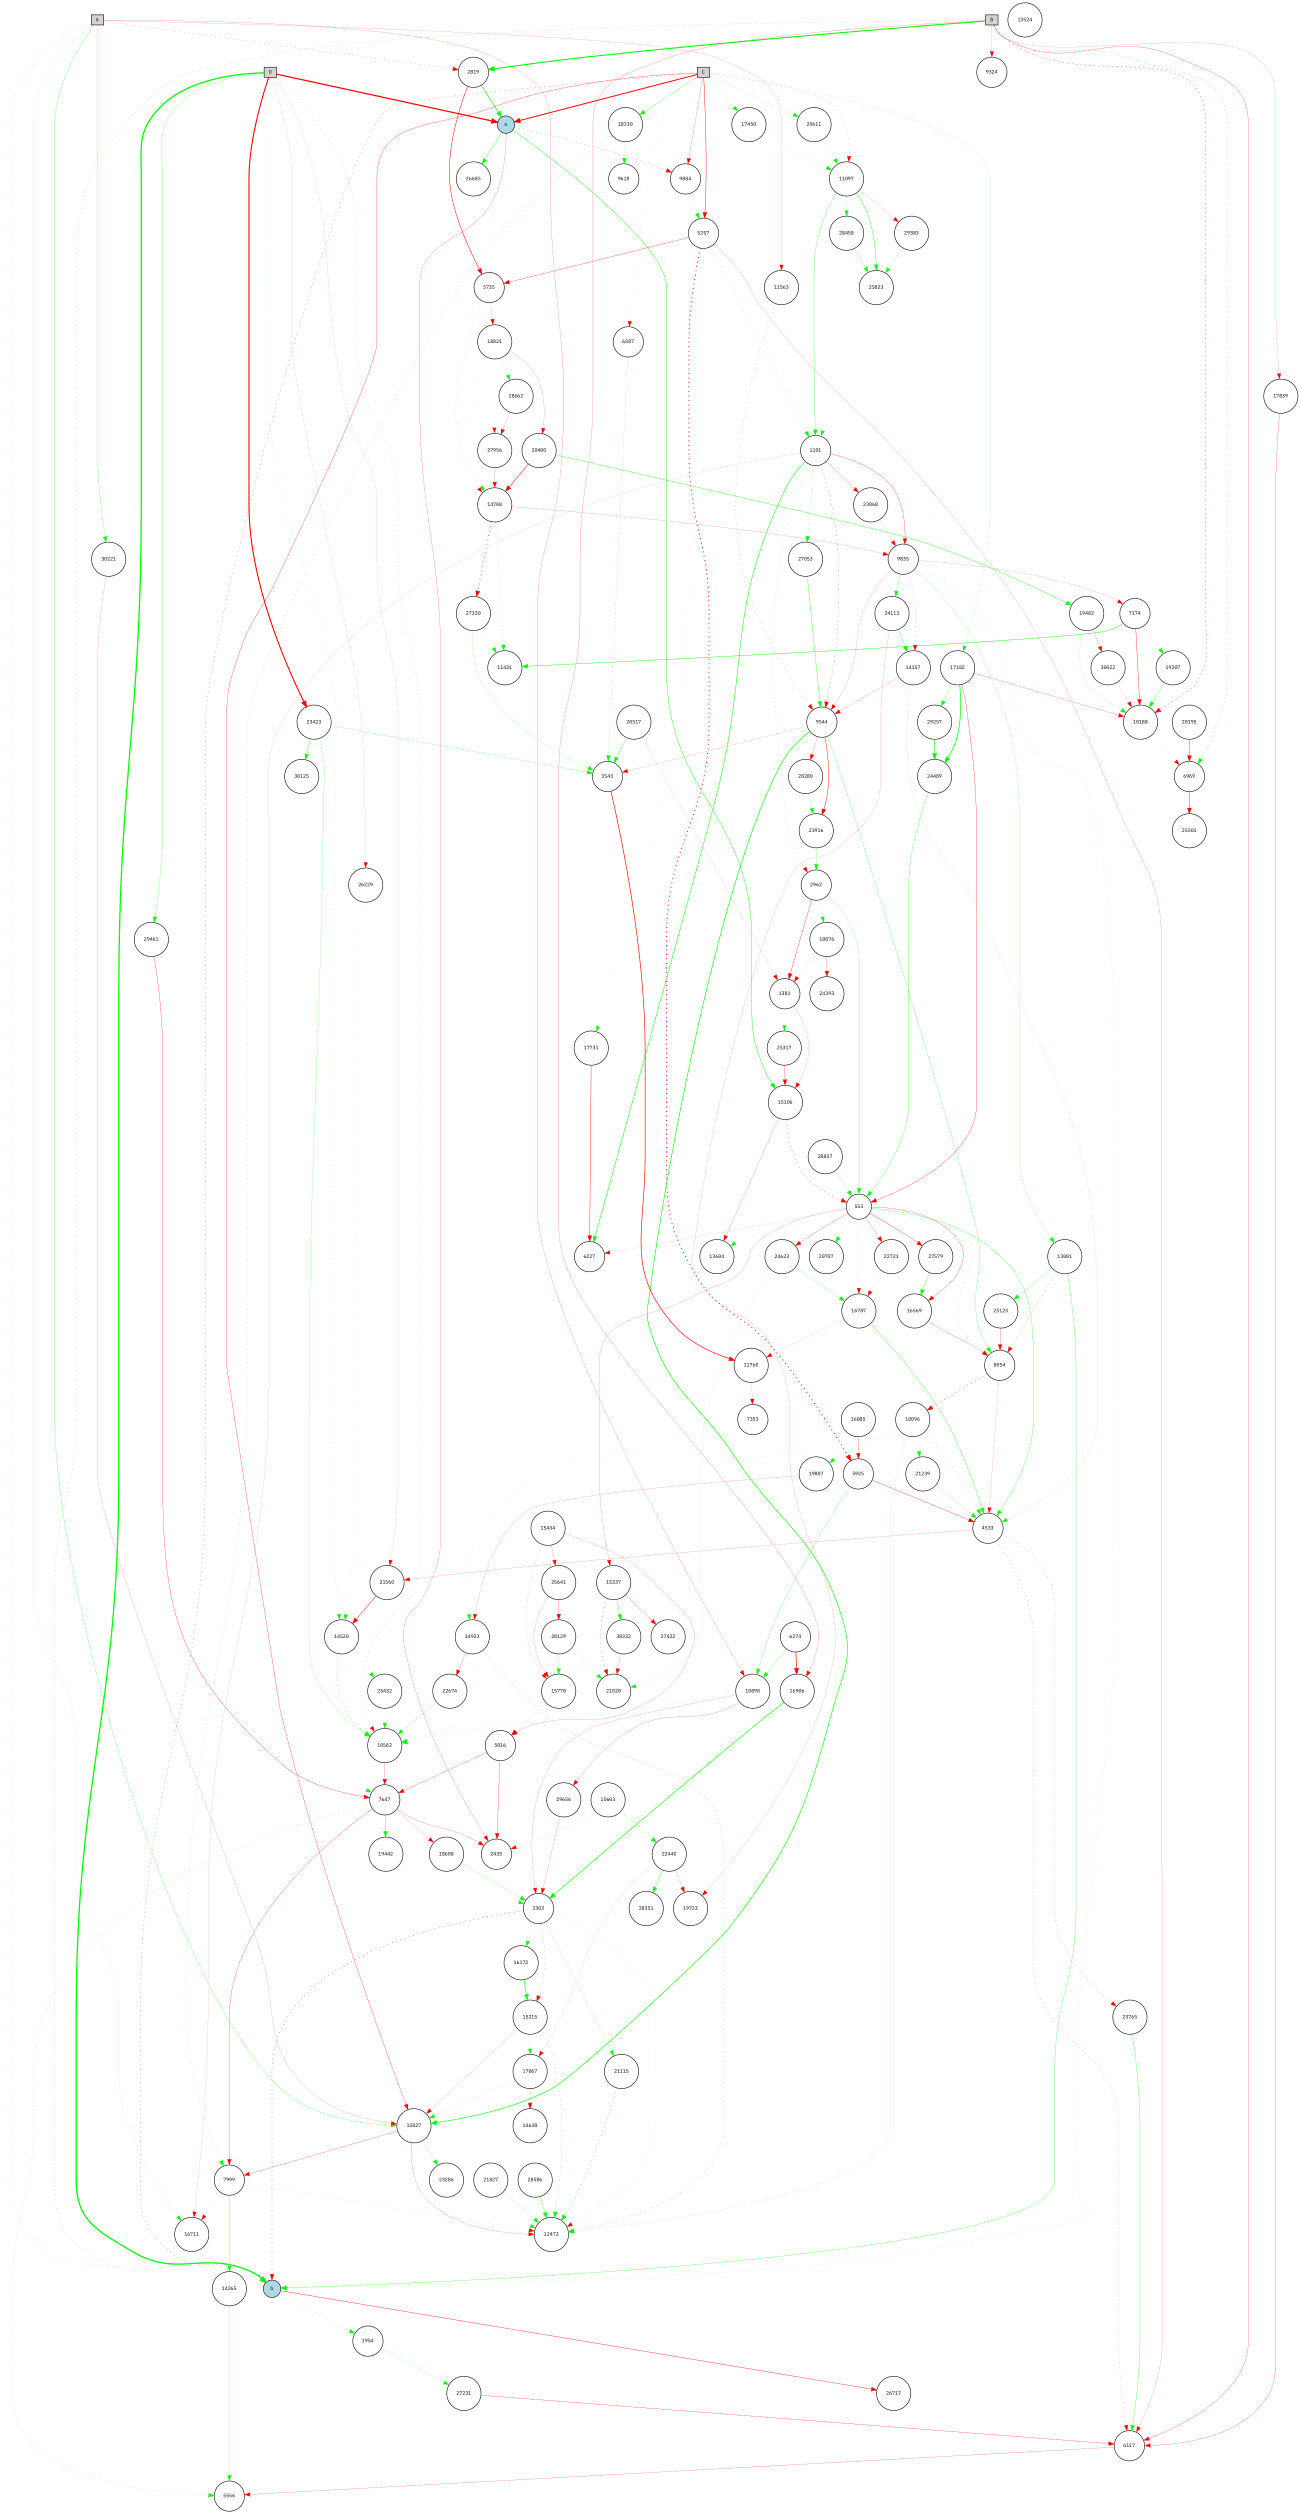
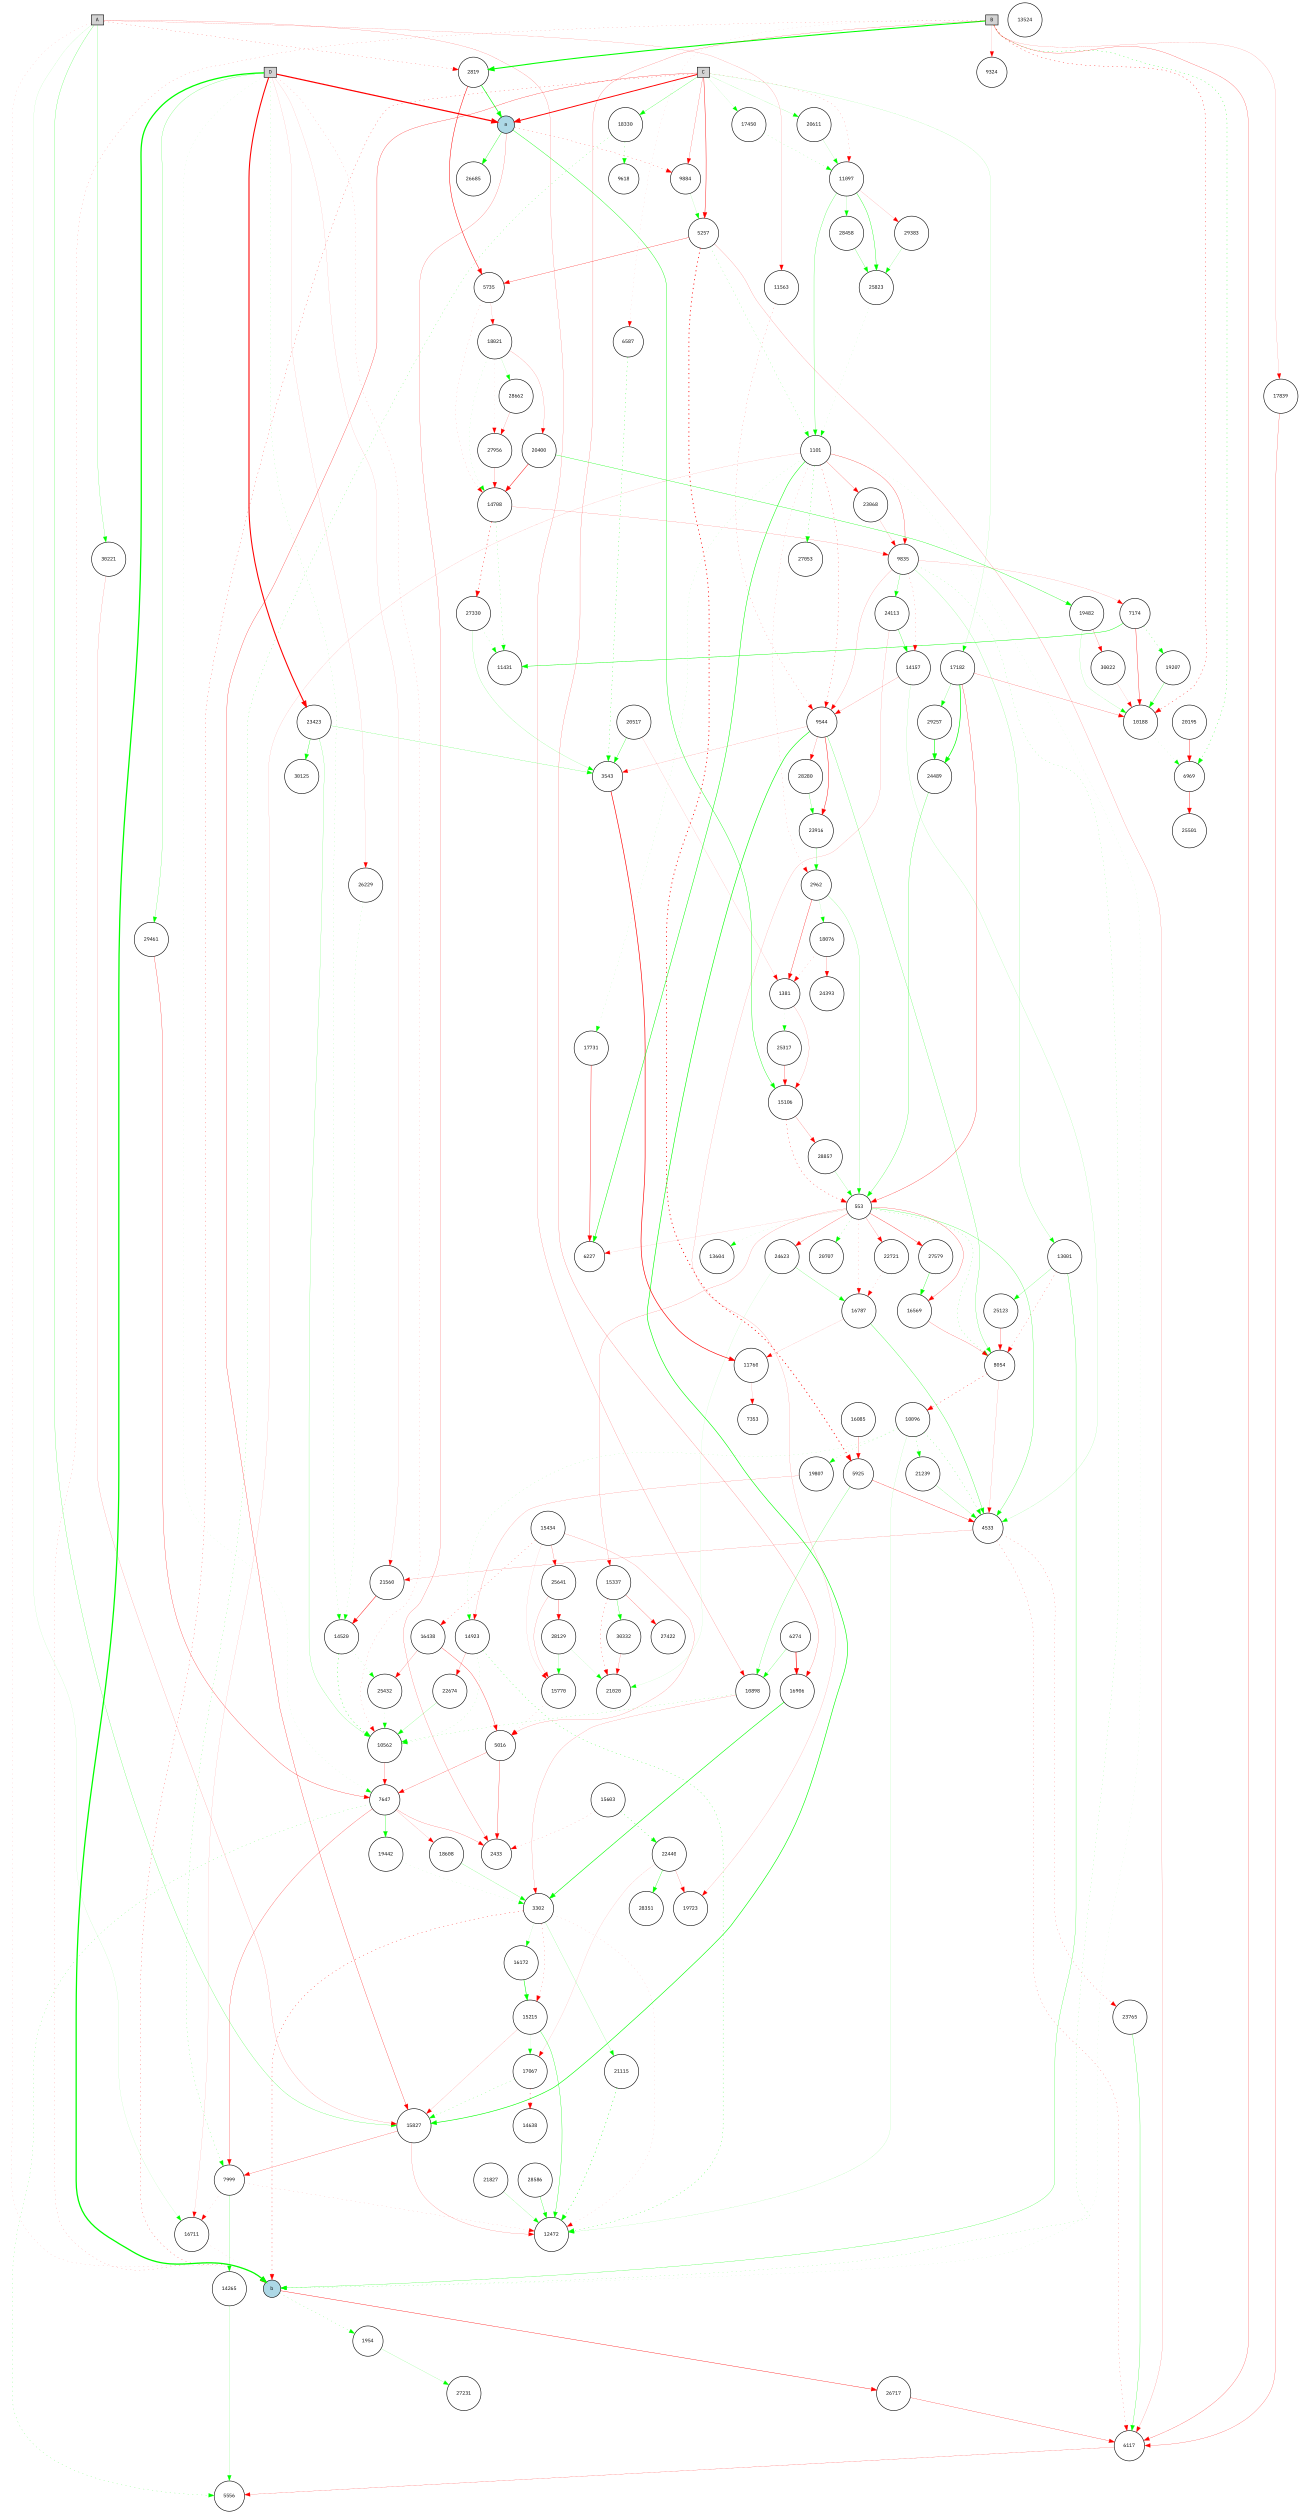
edge "27053" -> "9544": removed
edge "10188" -> "6969": color red -> green
edge "15106" -> "13604": now "15106" -> "28857"
node "16438": added
node "29656": removed
edge "15215" -> "12472": style dotted -> solid
node "23286": removed
edge "27231" -> "6117": now "26717" -> "6117"
